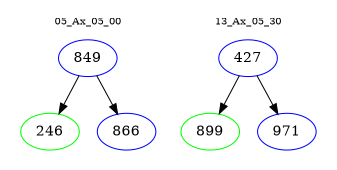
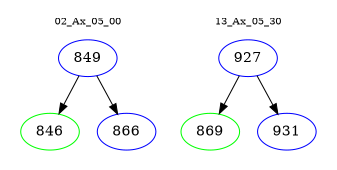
cluster "05_Ax_05_00": label "05_Ax_05_00" -> "02_Ax_05_00"
node "427": label "427" -> "927"
node "246": label "246" -> "846"
node "899": label "899" -> "869"
node "971": label "971" -> "931"
